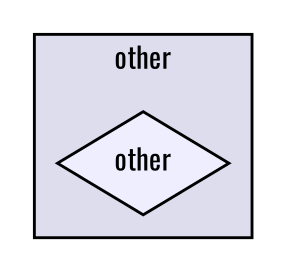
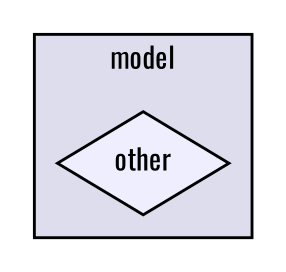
cluster "other": label "other" -> "model"
